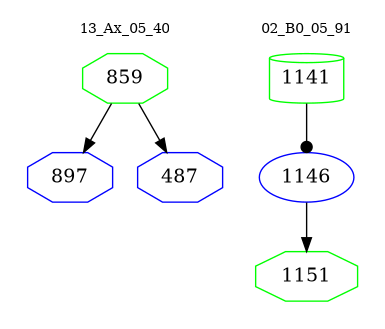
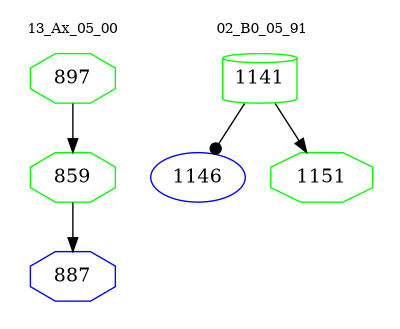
cluster "13_Ax_05_40": label "13_Ax_05_40" -> "13_Ax_05_00"
edge "859" -> "897": reversed
node "897": color blue -> green
node "487": label "487" -> "887"
edge "1146" -> "1151": now "1141" -> "1151"
